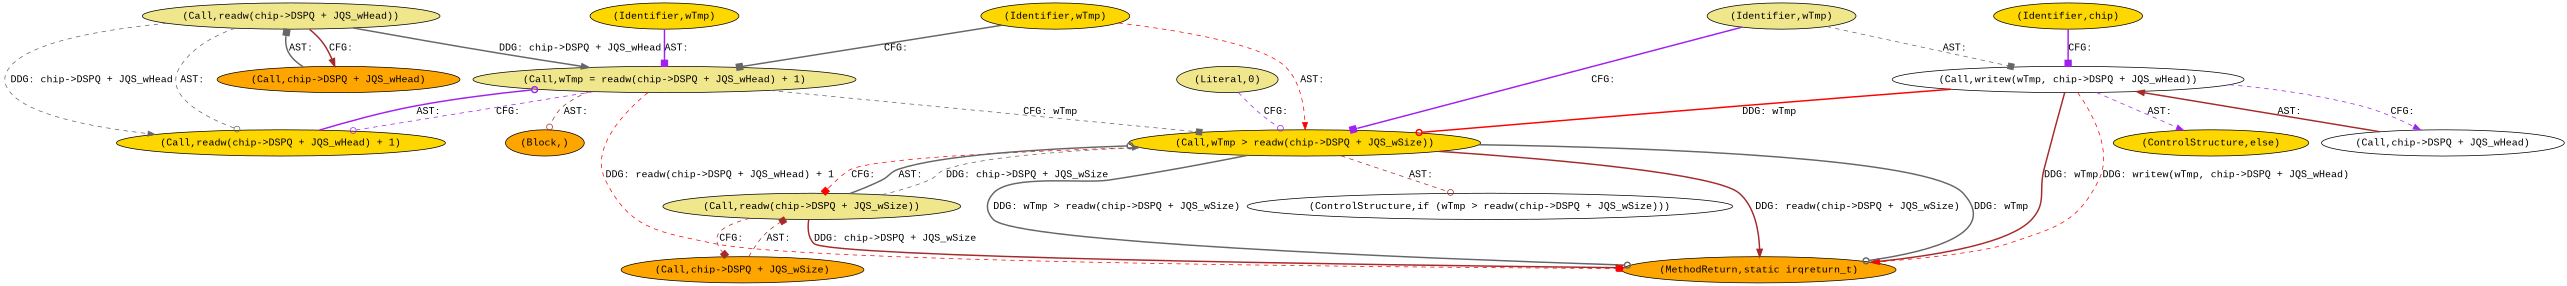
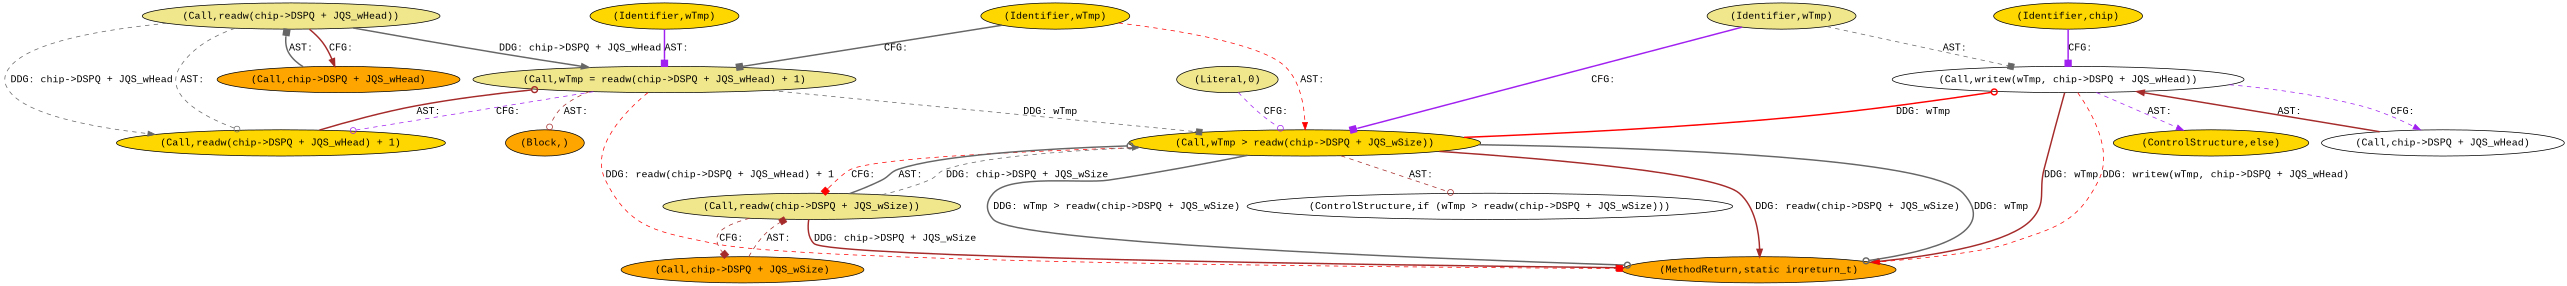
edge "(Call,readw(chip->DSPQ + JQS_wHead) + 1)" -> "(Call,wTmp = readw(chip->DSPQ + JQS_wHead) + 1)": color purple -> brown
edge "(Call,writew(wTmp, chip->DSPQ + JQS_wHead))" -> "(Call,wTmp > readw(chip->DSPQ + JQS_wSize))": reversed
edge "(Call,wTmp = readw(chip->DSPQ + JQS_wHead) + 1)" -> "(Call,wTmp > readw(chip->DSPQ + JQS_wSize))": label "CFG: wTmp" -> "DDG: wTmp"
